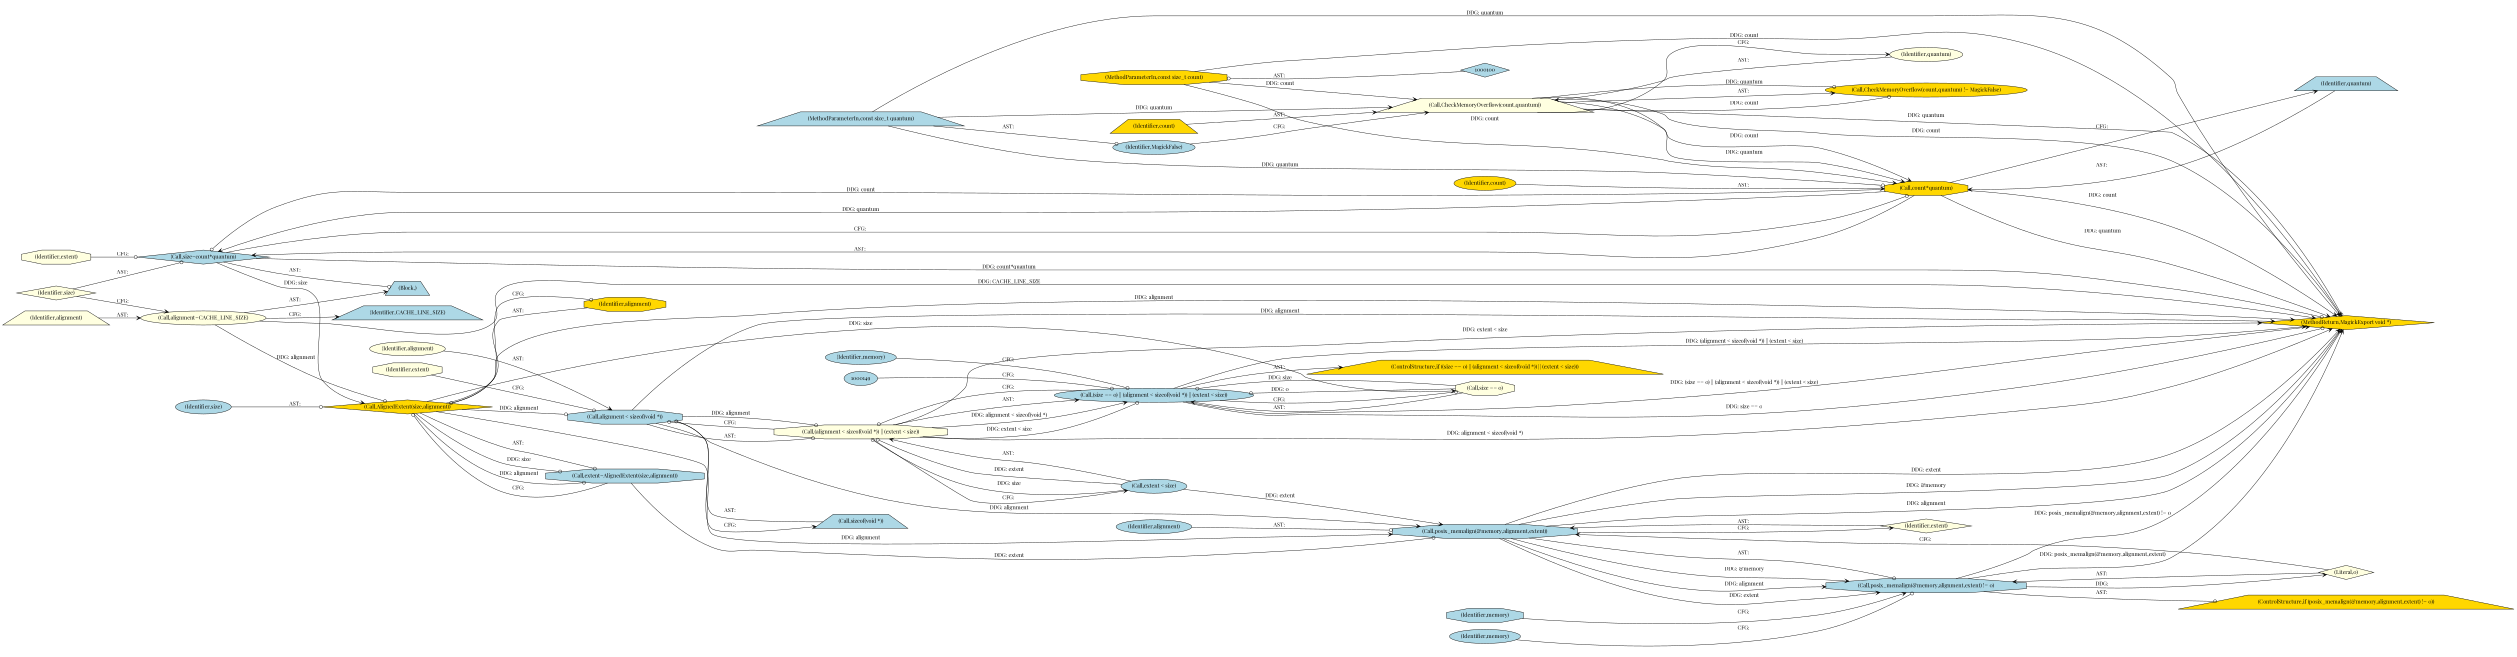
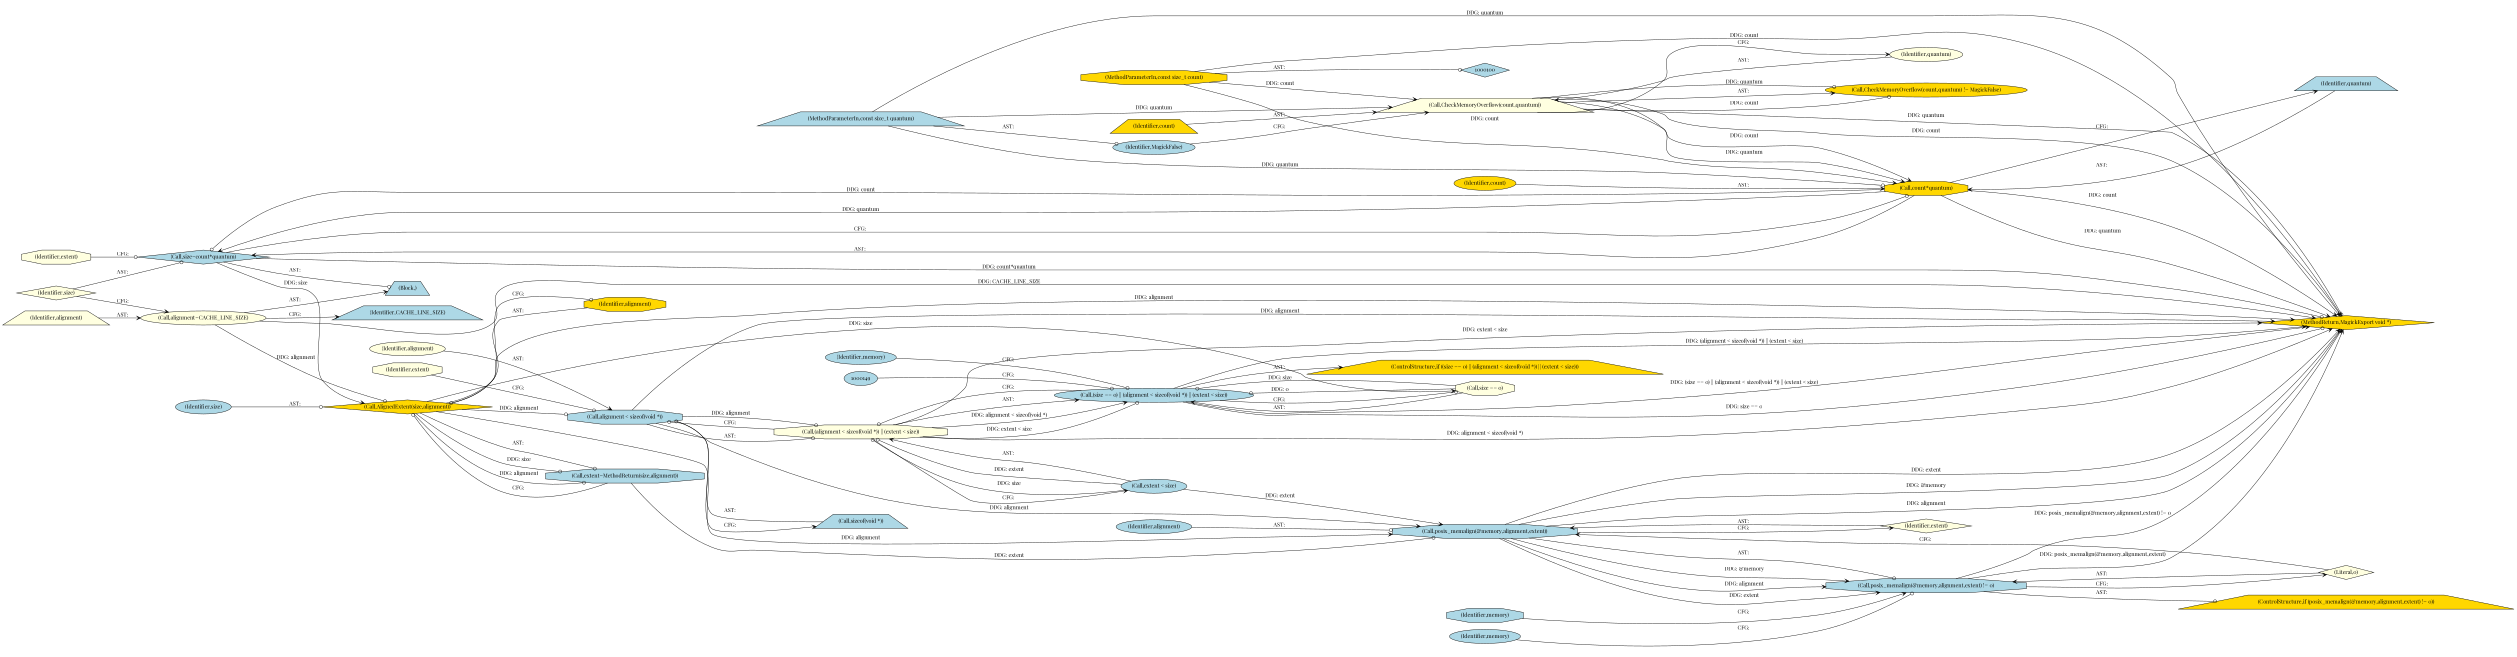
edge "1000100" -> "(MethodParameterIn,const size_t count)": reversed
node "(Call,extent=AlignedExtent(size,alignment))": label "(Call,extent=AlignedExtent(size,alignment))" -> "(Call,extent=MethodReturn(size,alignment))"
edge "(Call,posix_memalign(&memory,alignment,extent) != 0)" -> "(Literal,0)": label "DDG: " -> "CFG: "
